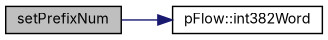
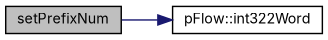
node "pFlow::int382Word": label "pFlow::int382Word" -> "pFlow::int322Word"
